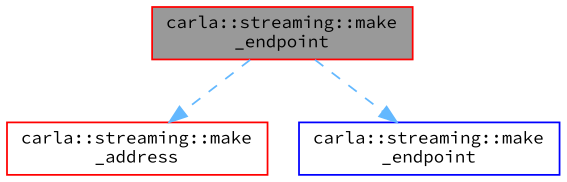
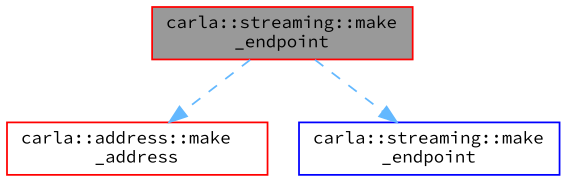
node "carla::streaming::make _address": label "carla::streaming::make _address" -> "carla::address::make _address"
